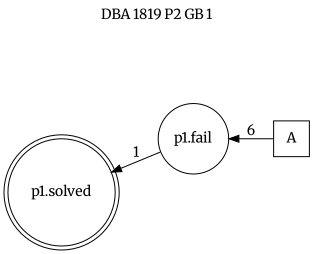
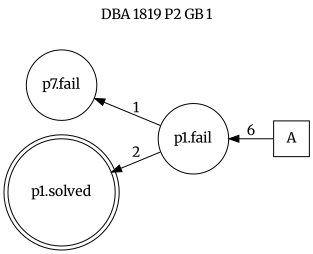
node "p7.fail": added
edge "p1.fail" -> "p1.solved": label "1" -> "2"
